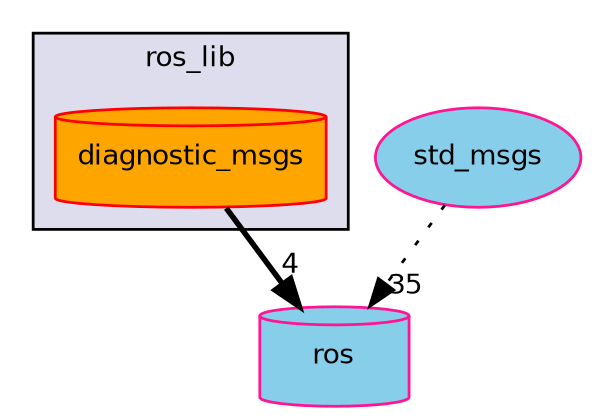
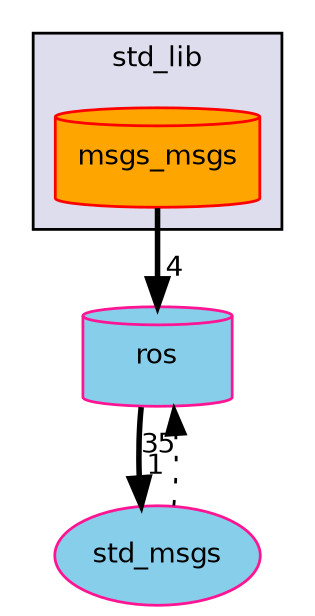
cluster "ros_lib": label "ros_lib" -> "std_lib"
node "diagnostic_msgs": label "diagnostic_msgs" -> "msgs_msgs"
edge "ros" -> "std_msgs": added
